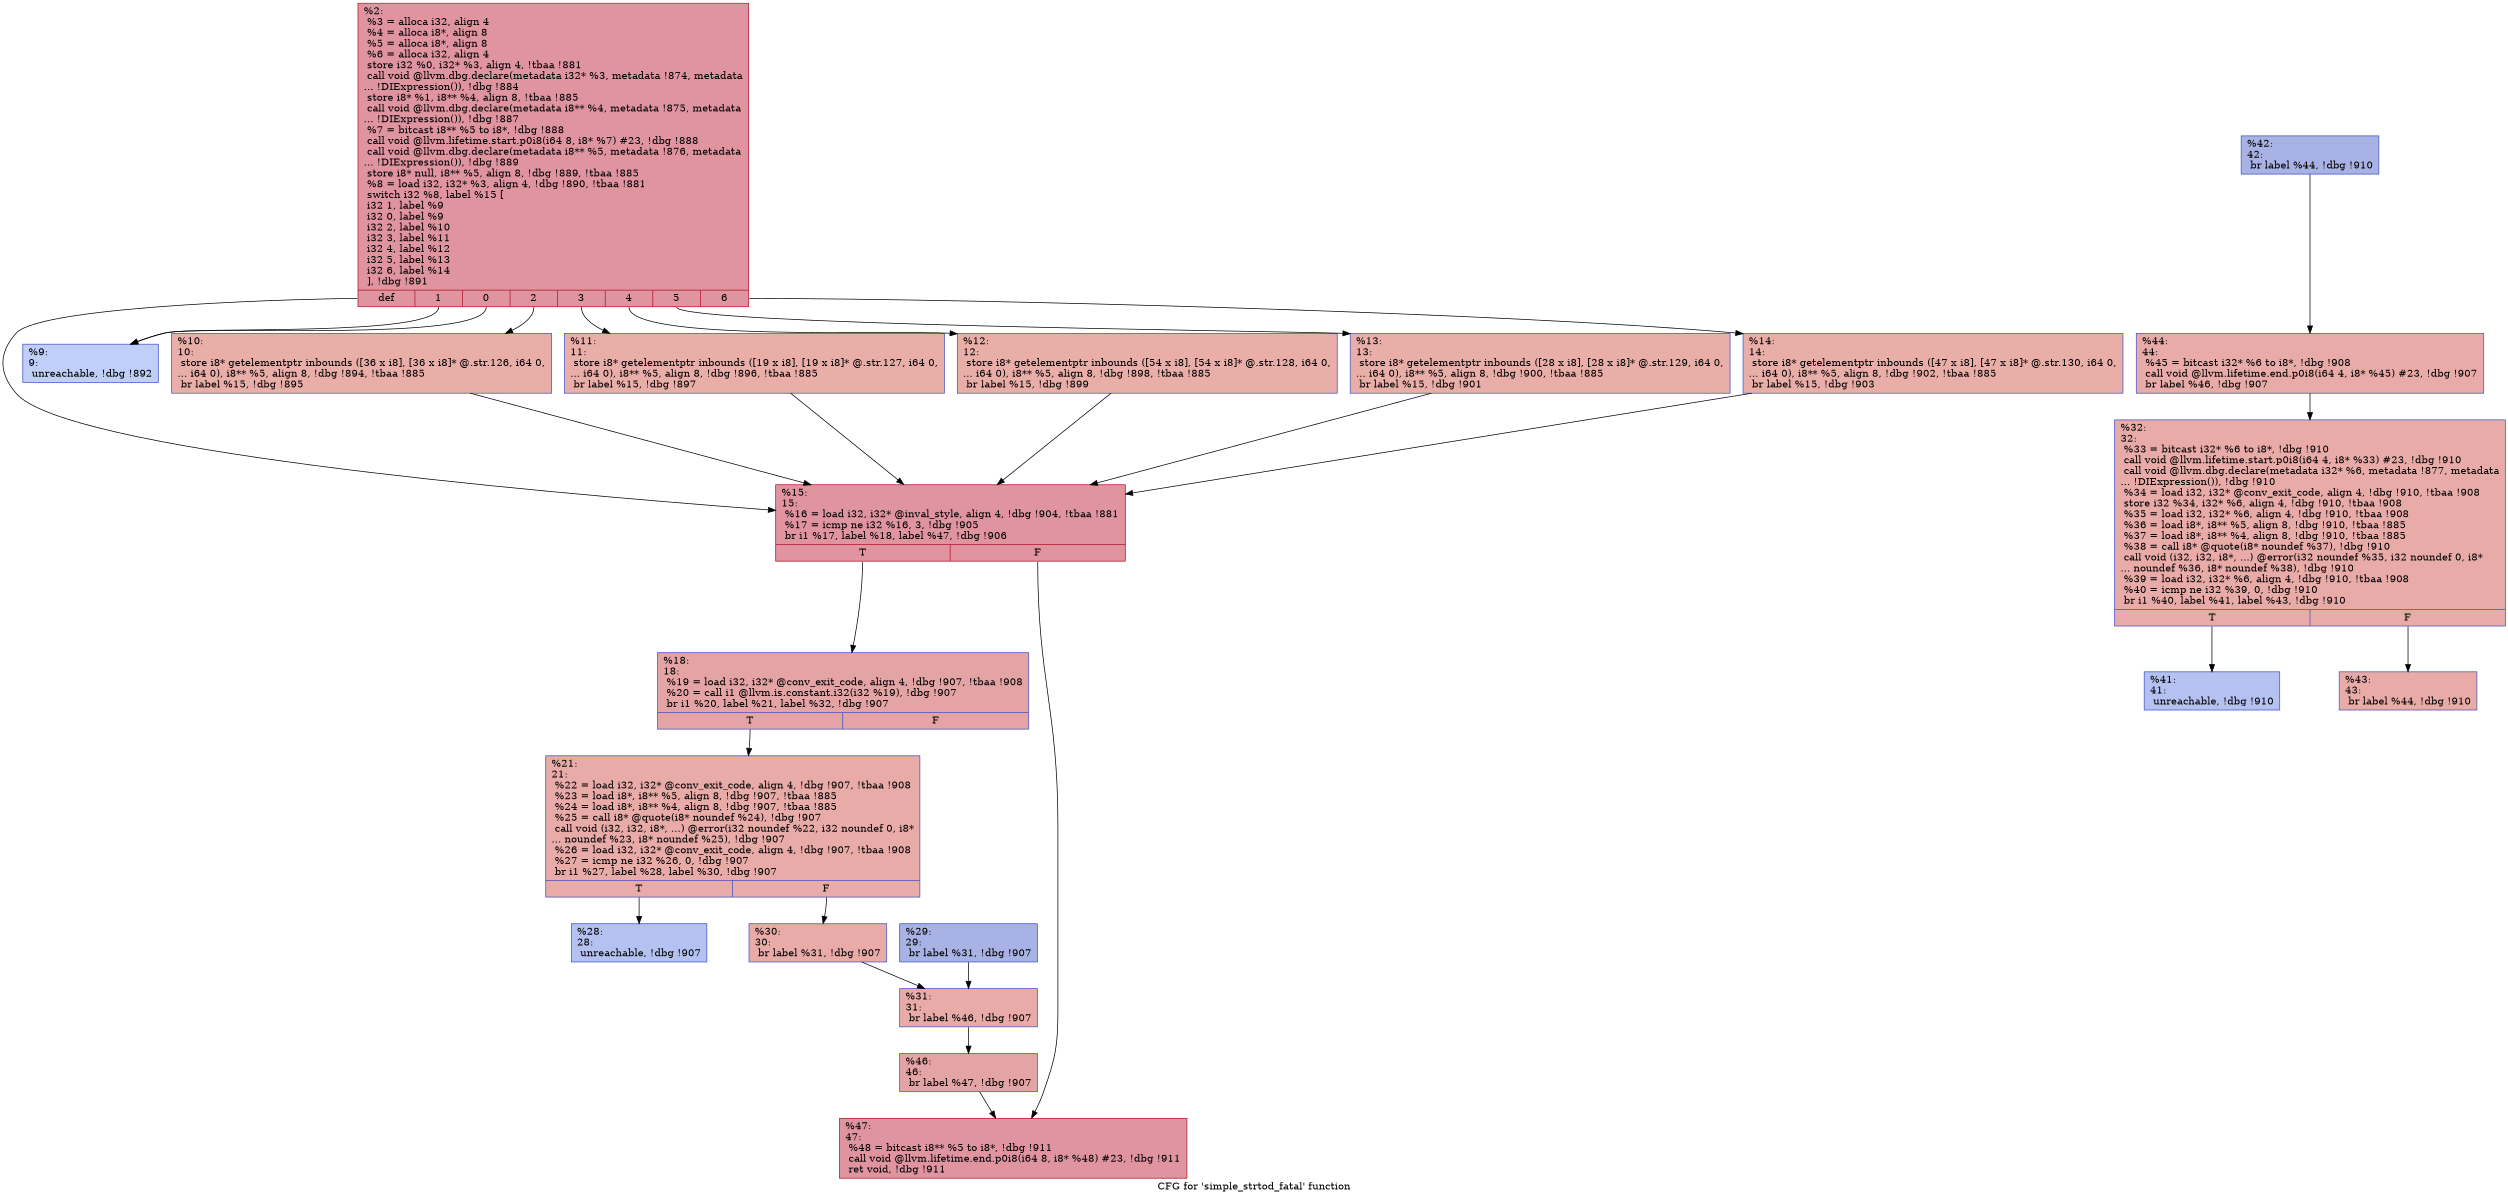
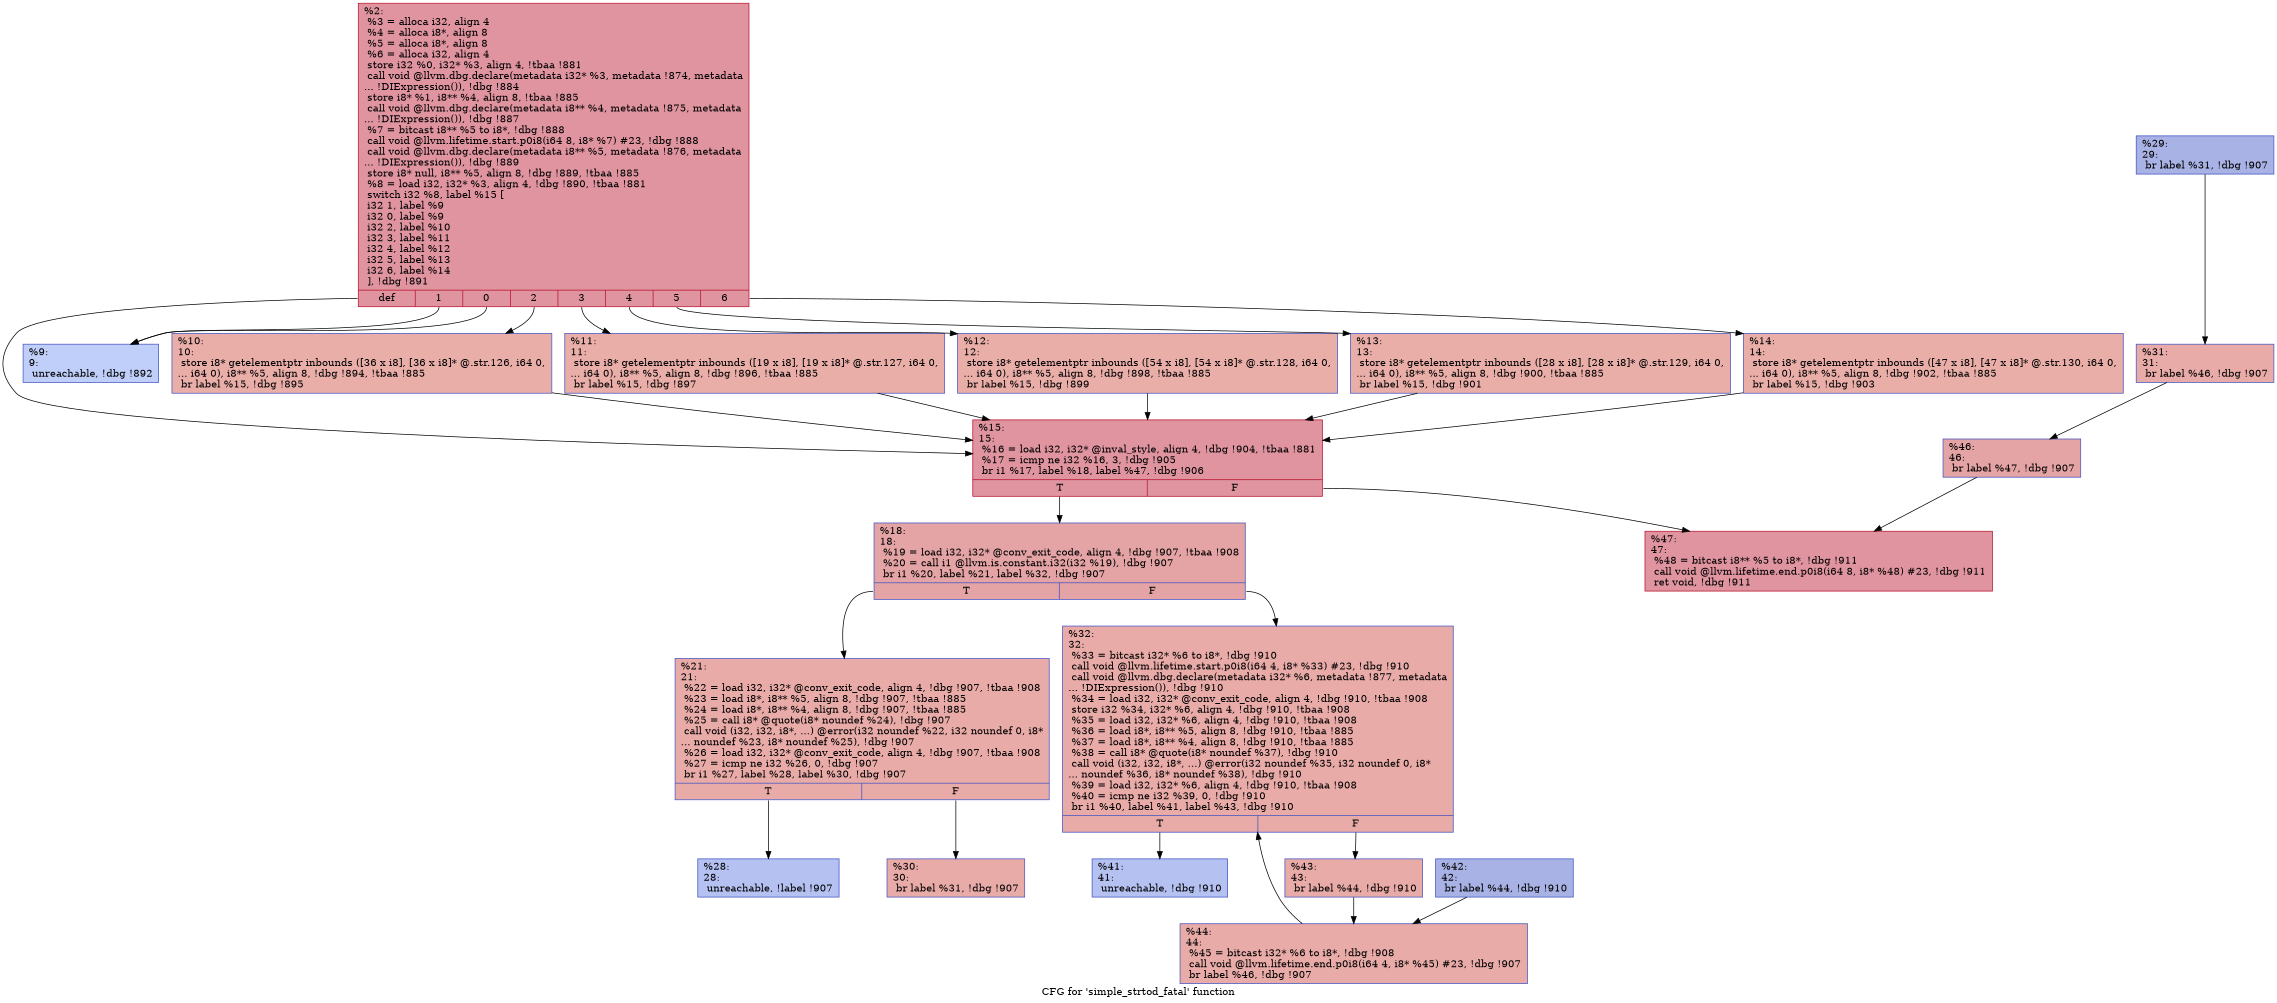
edge "%18:" -> "%32:": added
edge "%43:" -> "%44:": added
node "%28:": text "unreachable, !dbg !907" -> "unreachable, !label !907"
edge "%30:" -> "%31:": removed
